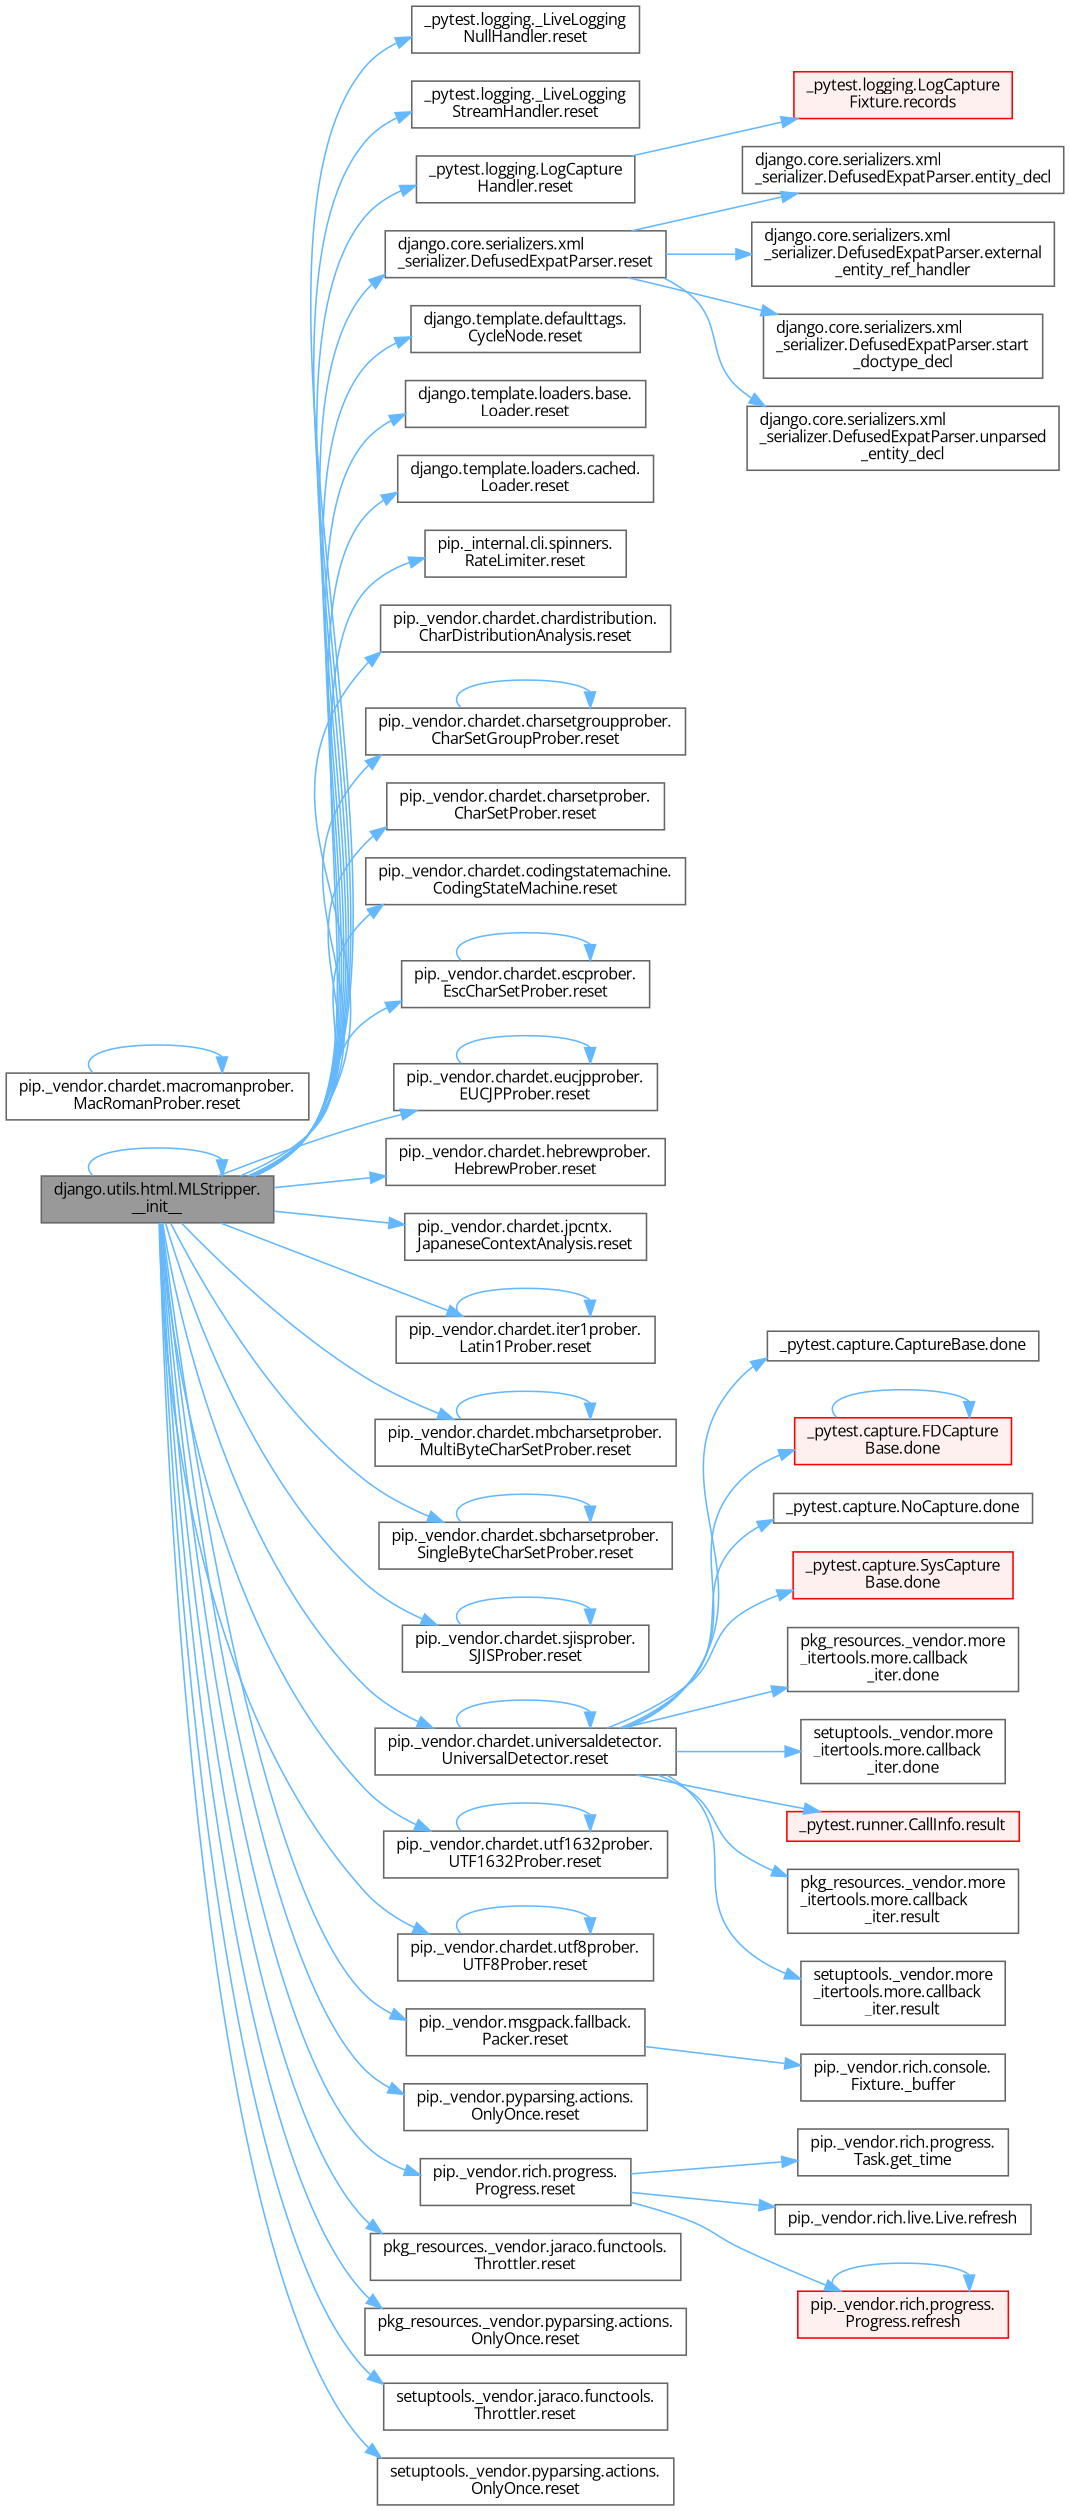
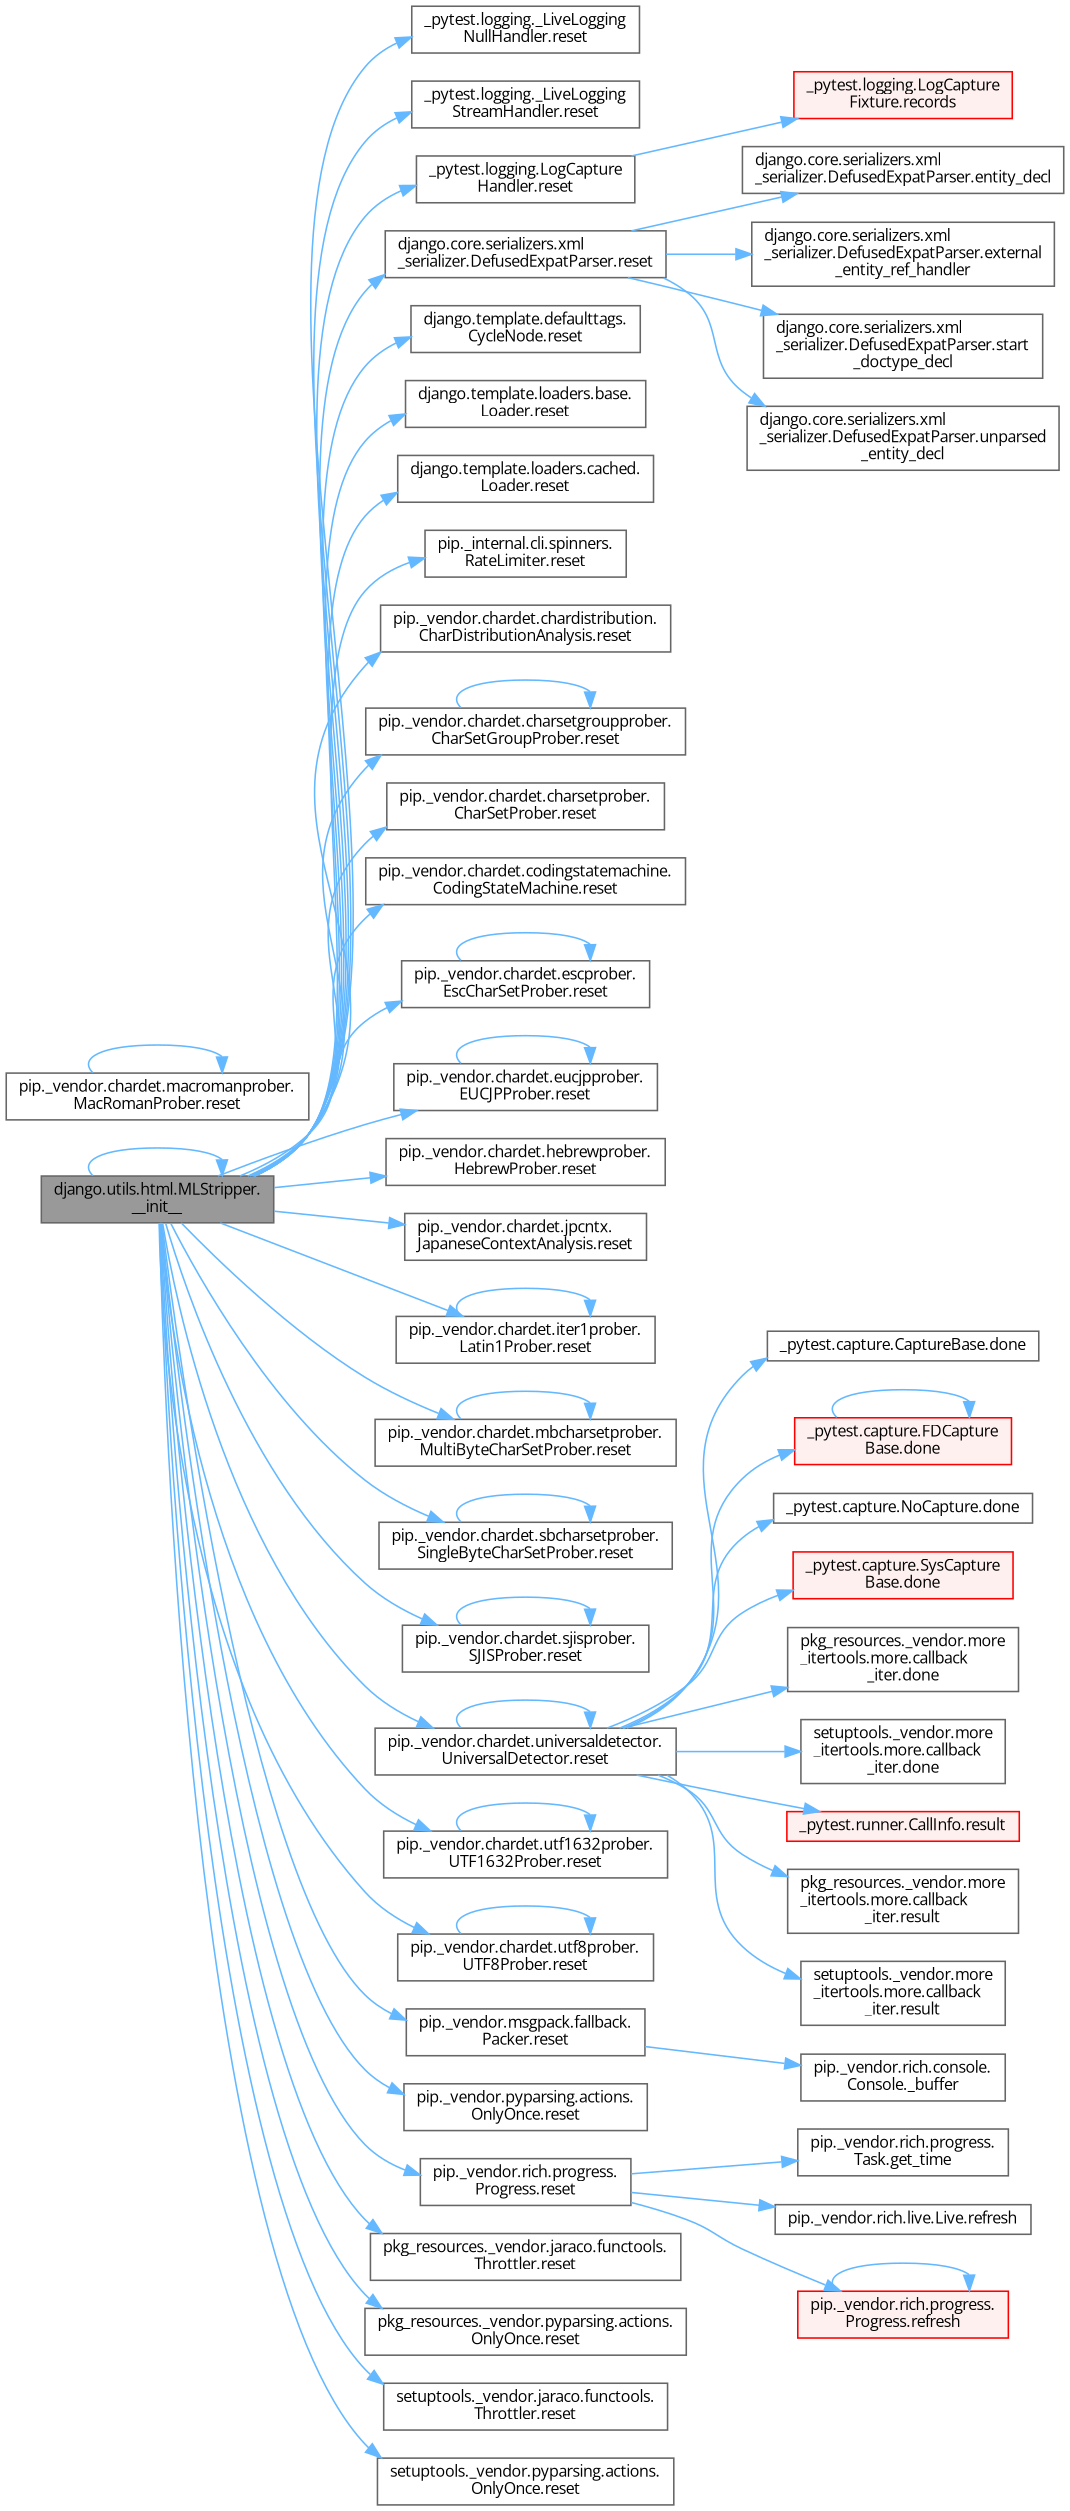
node "pip._vendor.rich.console. Fixture._buffer": label "pip._vendor.rich.console. Fixture._buffer" -> "pip._vendor.rich.console. Console._buffer"
